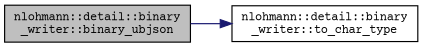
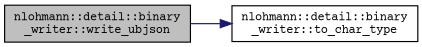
node "nlohmann::detail::binary _writer::binary_ubjson": label "nlohmann::detail::binary _writer::binary_ubjson" -> "nlohmann::detail::binary _writer::write_ubjson"
